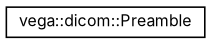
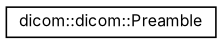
node "vega::dicom::Preamble": label "vega::dicom::Preamble" -> "dicom::dicom::Preamble"
